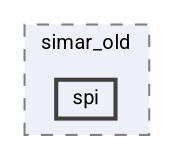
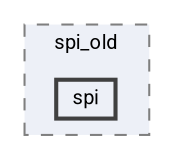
cluster "simar_old": label "simar_old" -> "spi_old"
